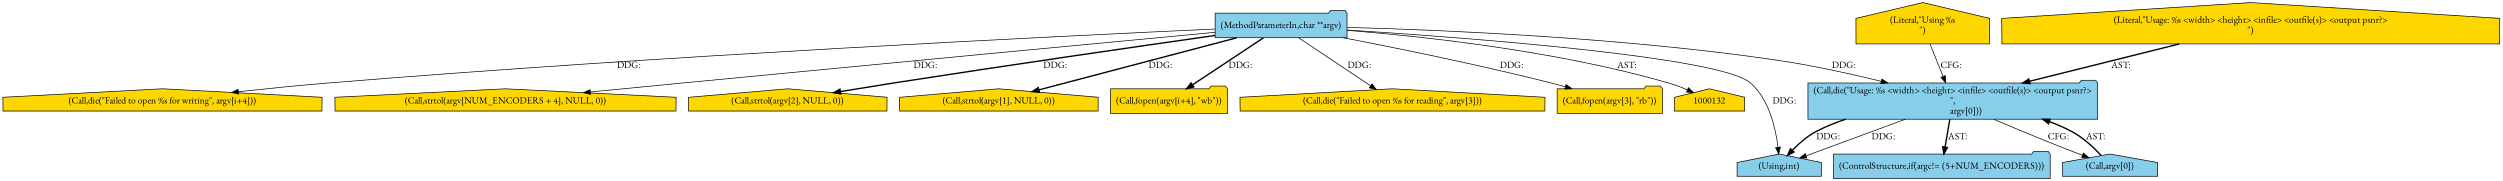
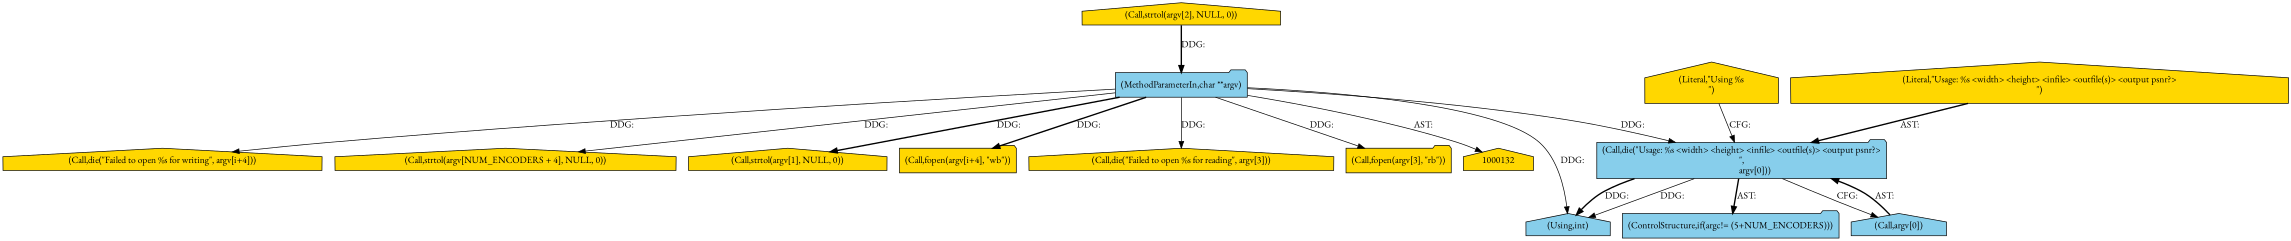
edge "(MethodParameterIn,char **argv)" -> "(Call,strtol(argv[2], NULL, 0))": reversed
